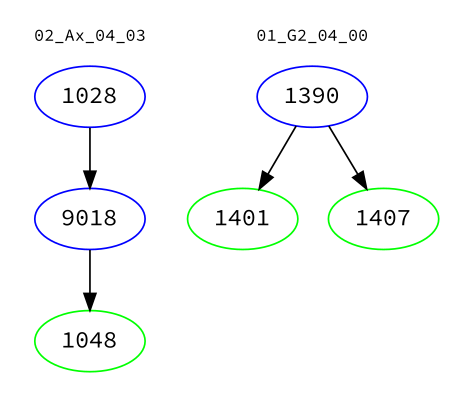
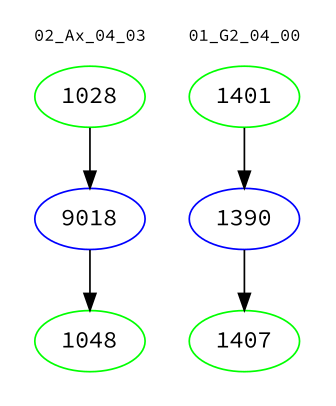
node "1028": color blue -> green
edge "1390" -> "1401": reversed
